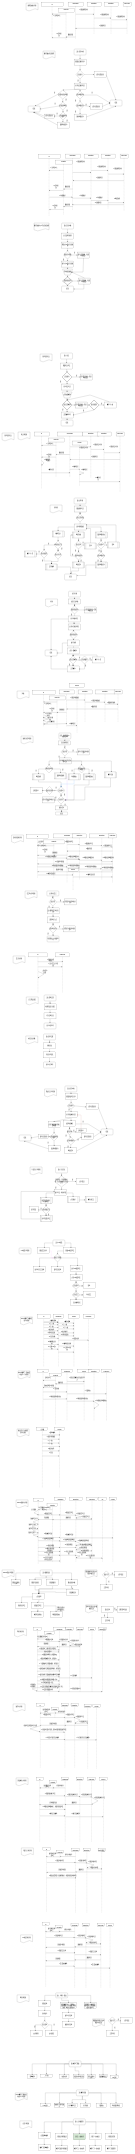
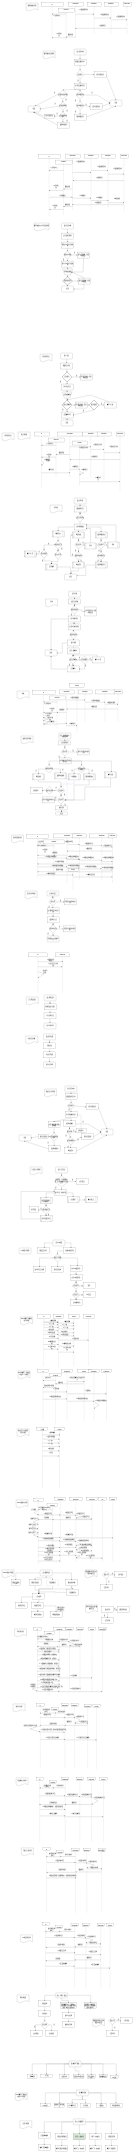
node "提示错误原因（包括网络错误）": size 12x6 -> 12x9
node "会员时序图": removed
node "获取热搜词": style solid -> dashed
